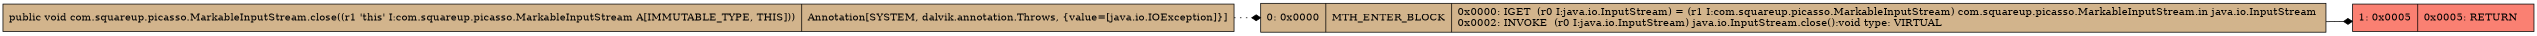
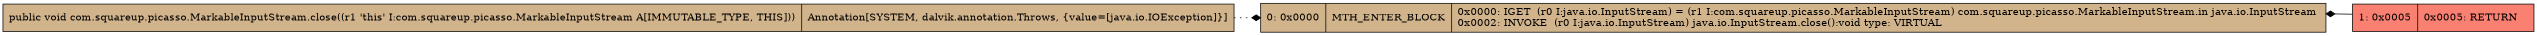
edge "0: 0x0000" -> "1: 0x0005": reversed
